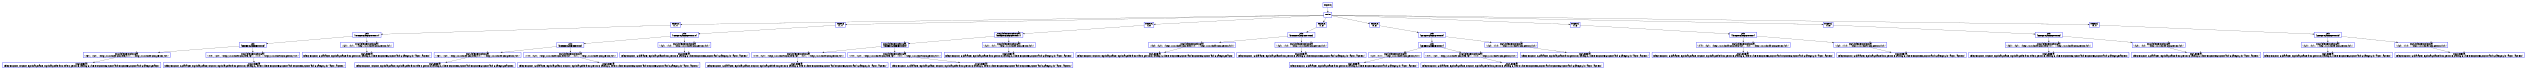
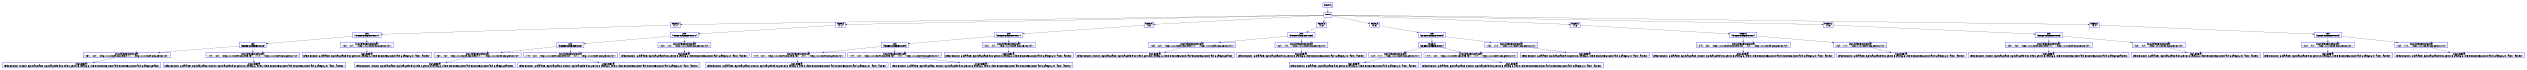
node "LogSkolemFunctionCall [8PREDICATE_EQUAL11]": label "LogSkolemFunctionCall [8PREDICATE_EQUAL11]" -> "Join [8PREDICATE_EQUAL11]"
node "Join [4PREDICATE_EQUAL7]": label "Join [4PREDICATE_EQUAL7]" -> "LogProj [4PREDICATE_EQUAL7]"
node "LogSkolemFunctionCall [4PREDICATE_EQUAL9]": label "LogSkolemFunctionCall [4PREDICATE_EQUAL9]" -> "Join [4PREDICATE_EQUAL9]"
node "Join [2PREDICATE_EQUAL7]": label "Join [2PREDICATE_EQUAL7]" -> "LogProj [2PREDICATE_EQUAL7]"
